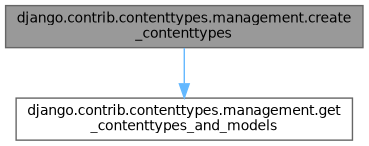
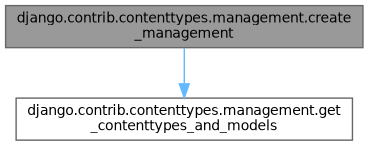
node "django.contrib.contenttypes.management.create _contenttypes": label "django.contrib.contenttypes.management.create _contenttypes" -> "django.contrib.contenttypes.management.create _management"
